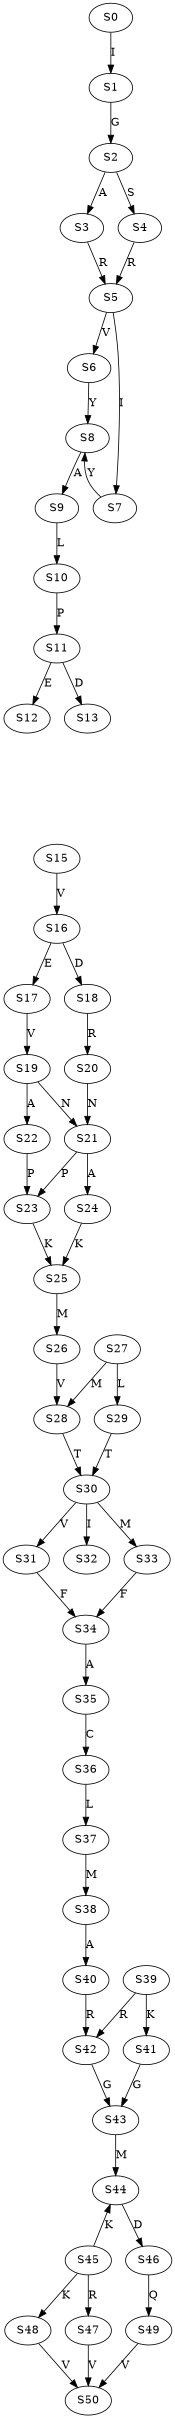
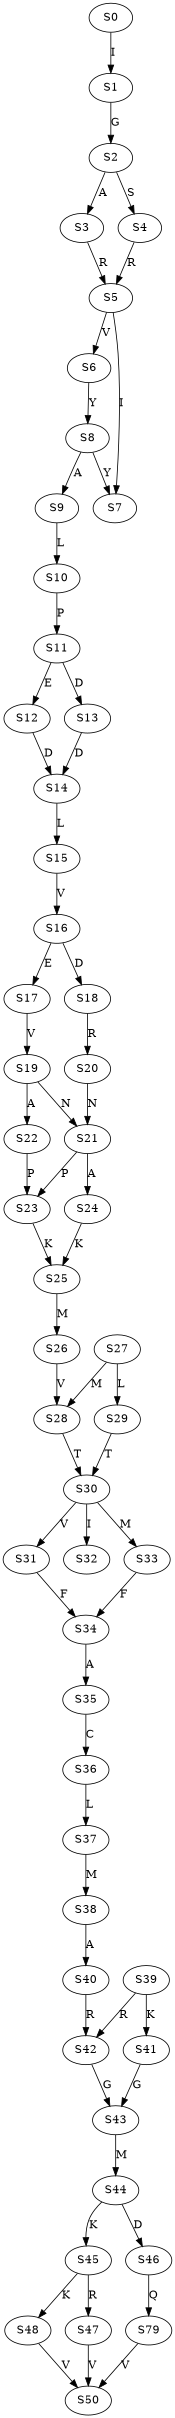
edge "S7" -> "S8": reversed
node "S14": added
edge "S45" -> "S44": reversed
node "S49": label "S49" -> "S79"
